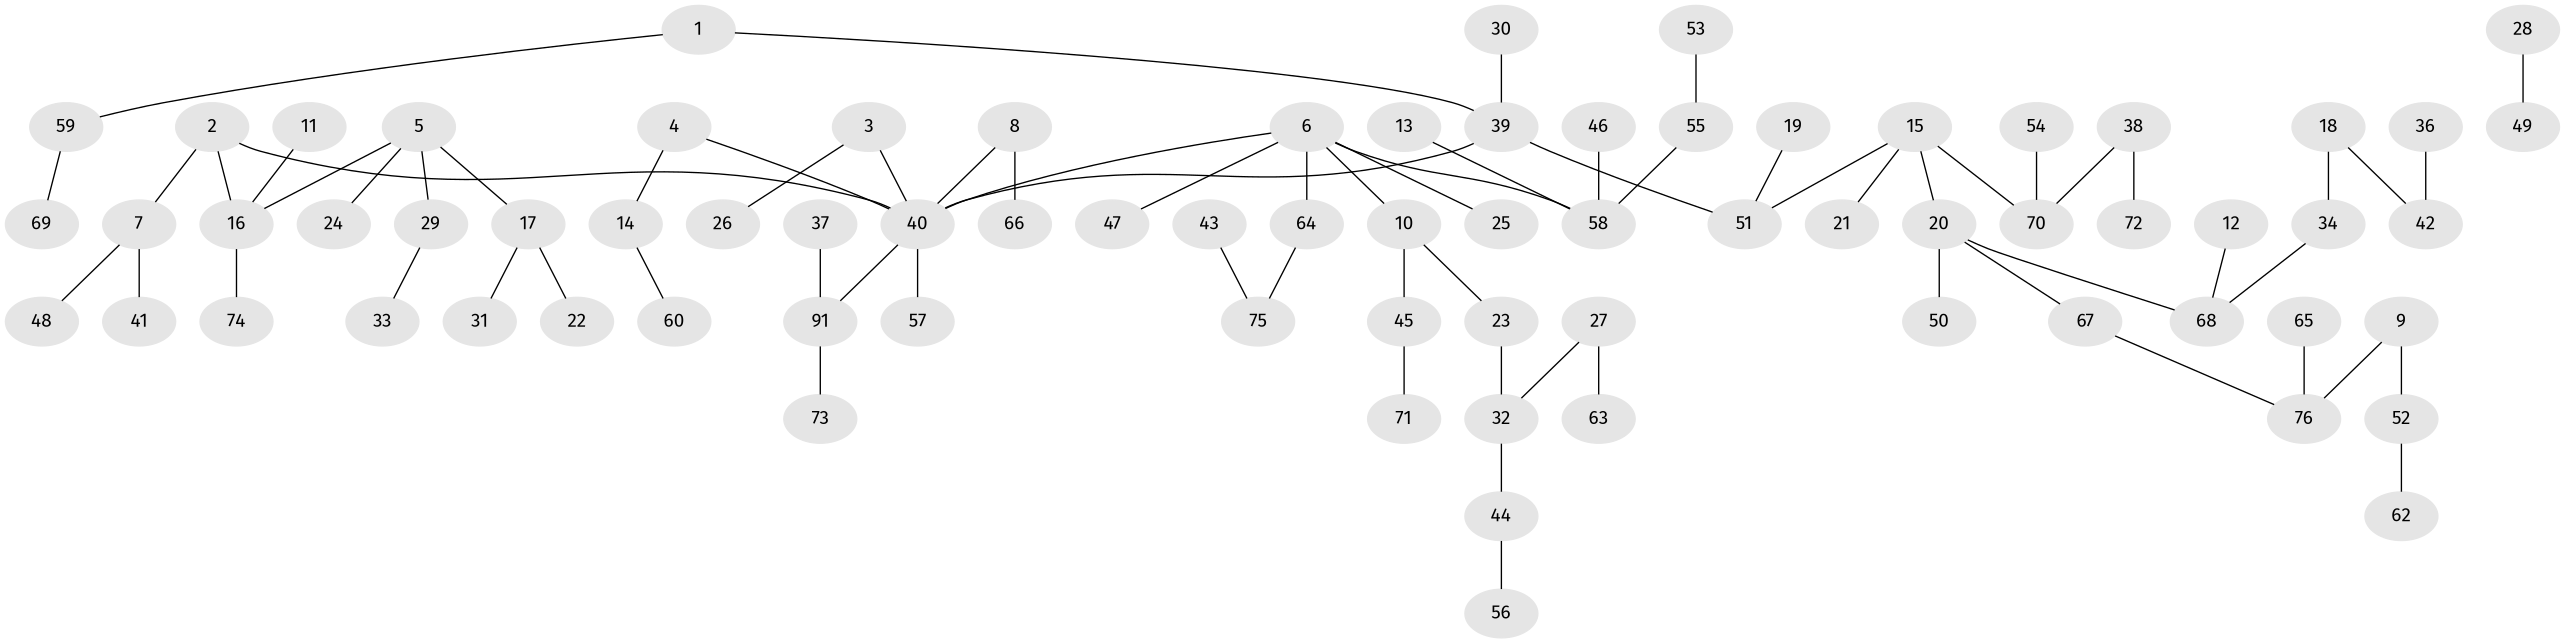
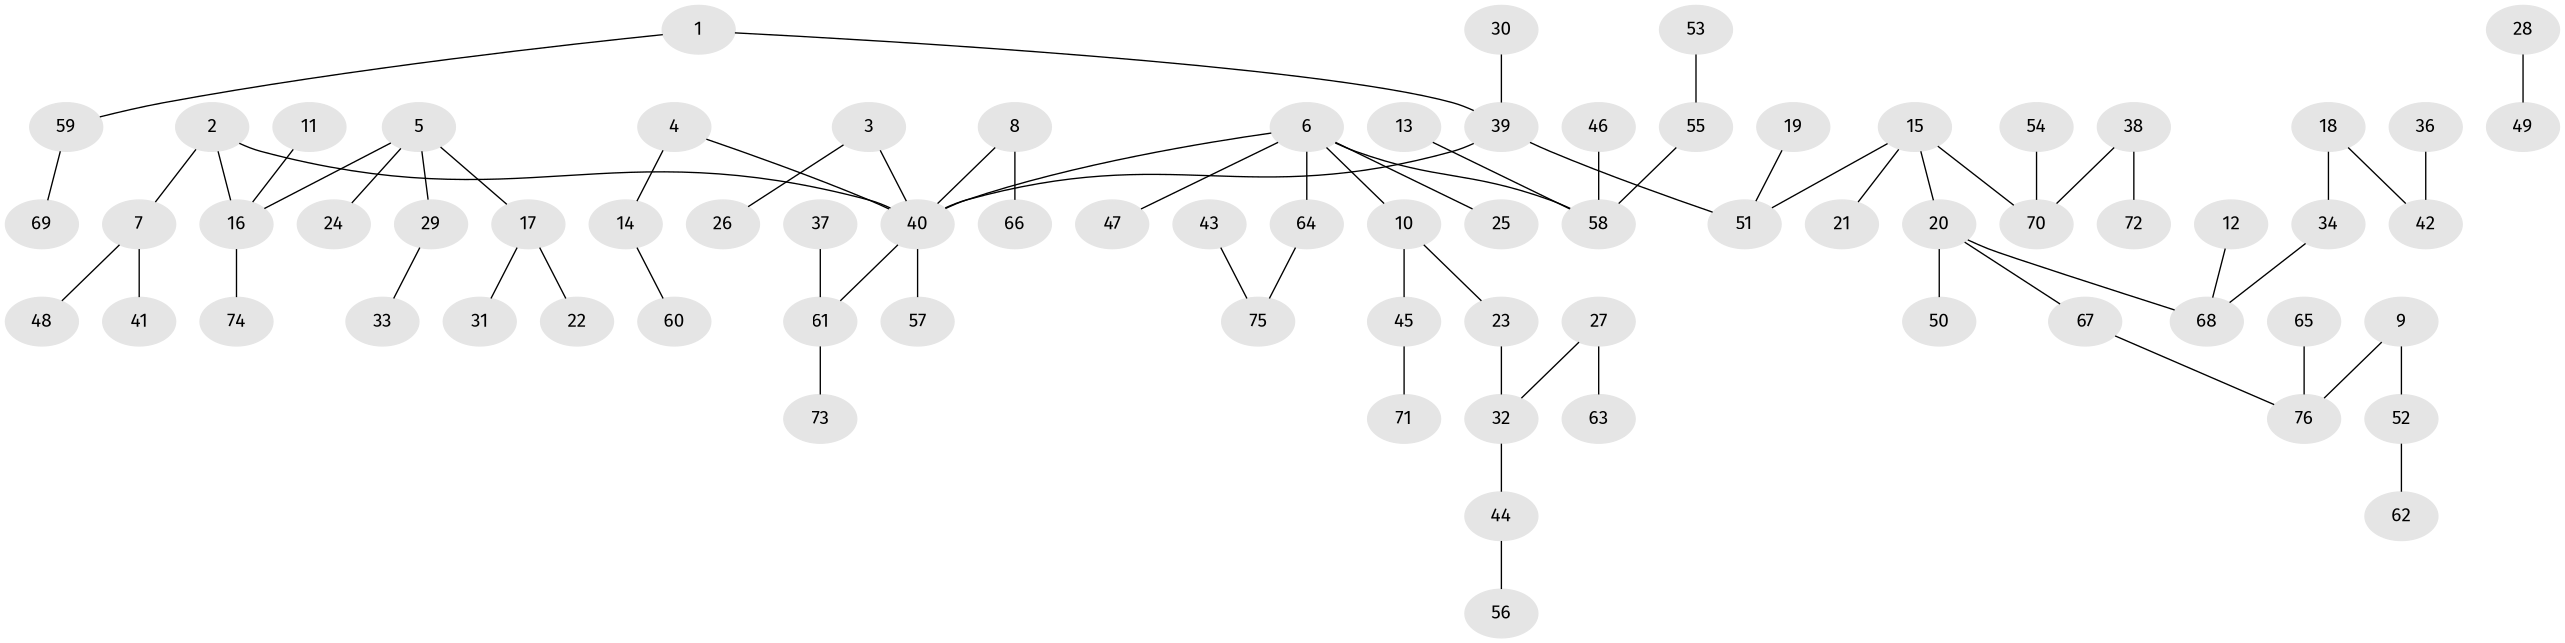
node "91": label "91" -> "61"
